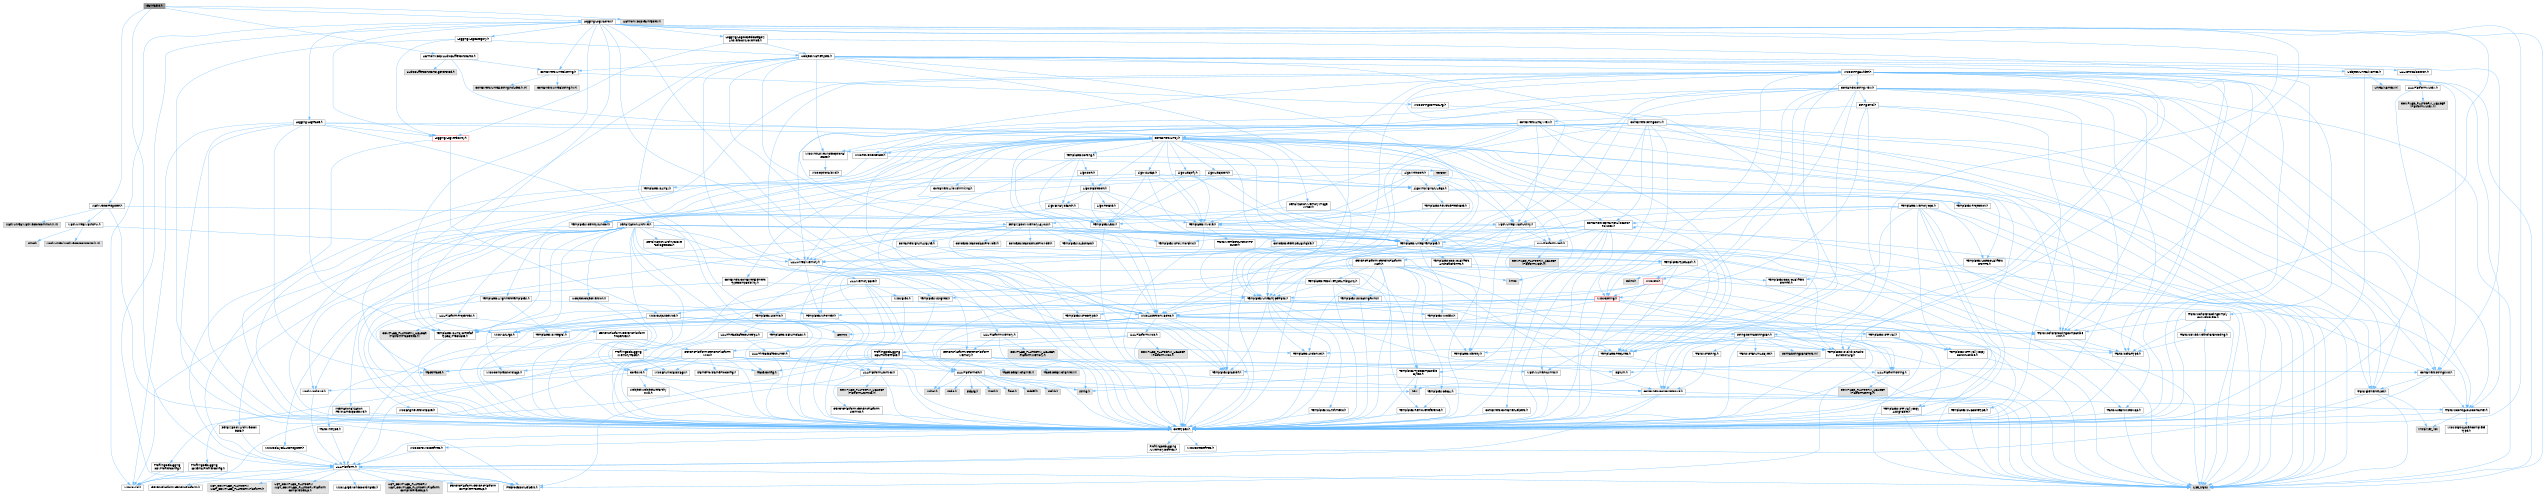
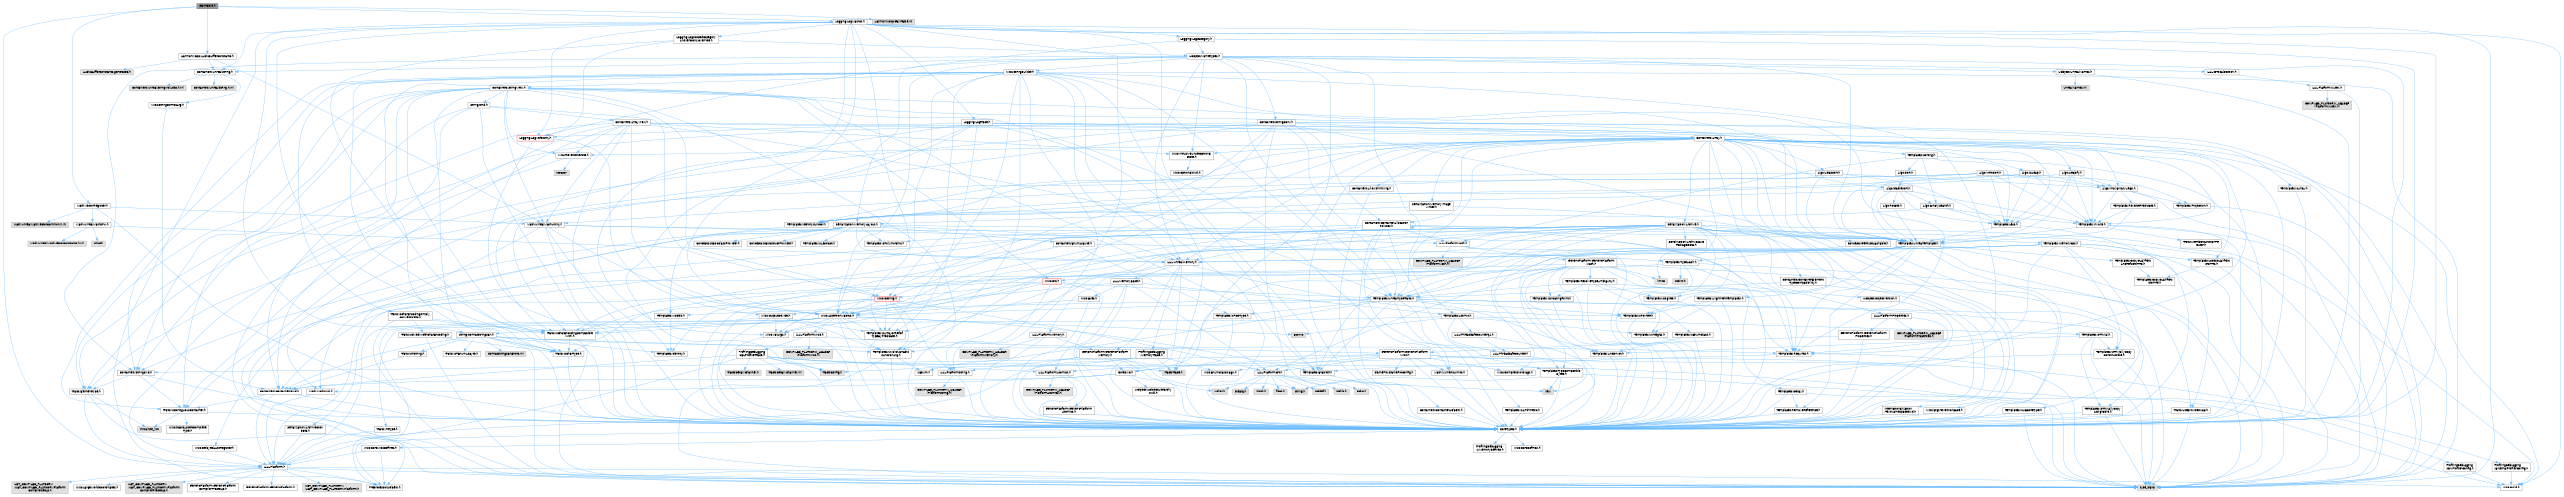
edge "Templates/MemoryOps.h" -> "Containers/ContainerAllocation Policies.h": reversed
edge "Misc/OutputDevice.h" -> "CoreFwd.h": removed
